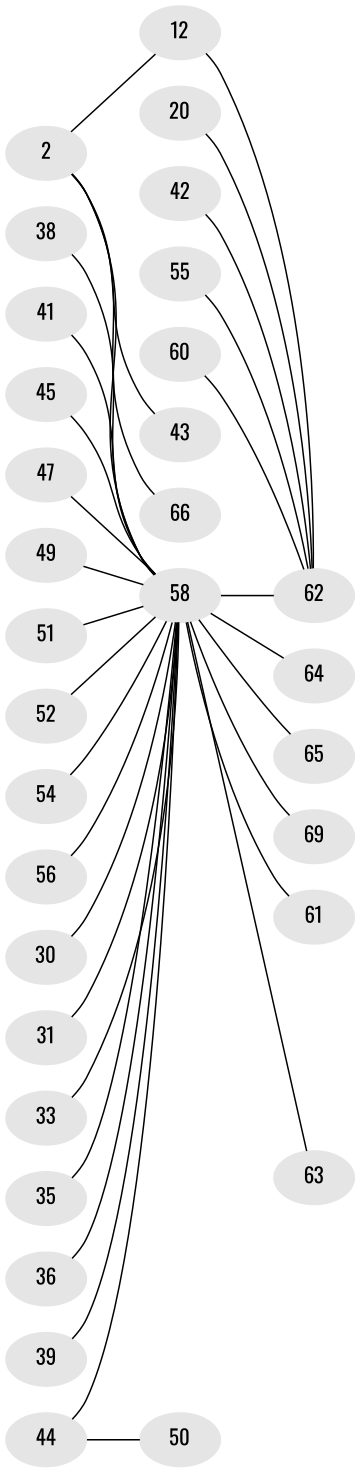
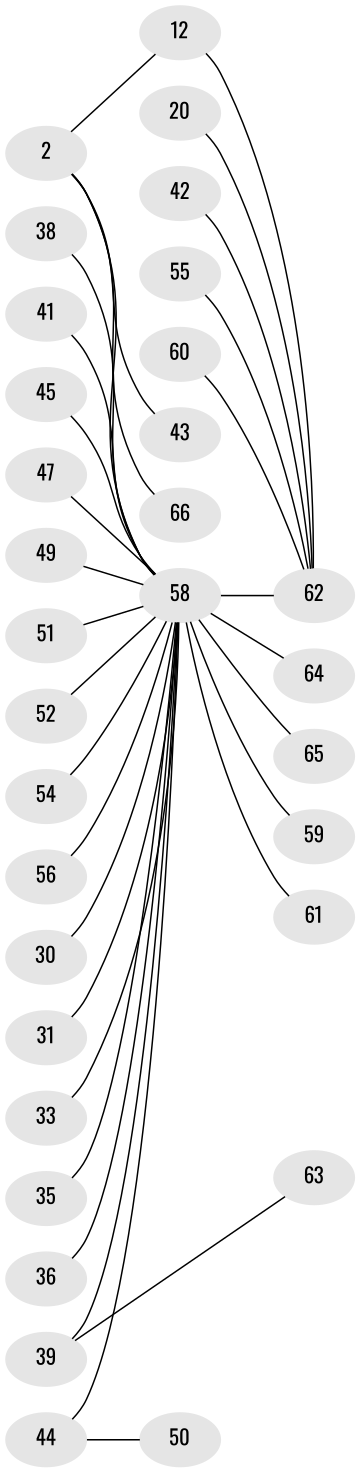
node "69": label "69" -> "59"
edge "58" -- "63": now "39" -- "63"
